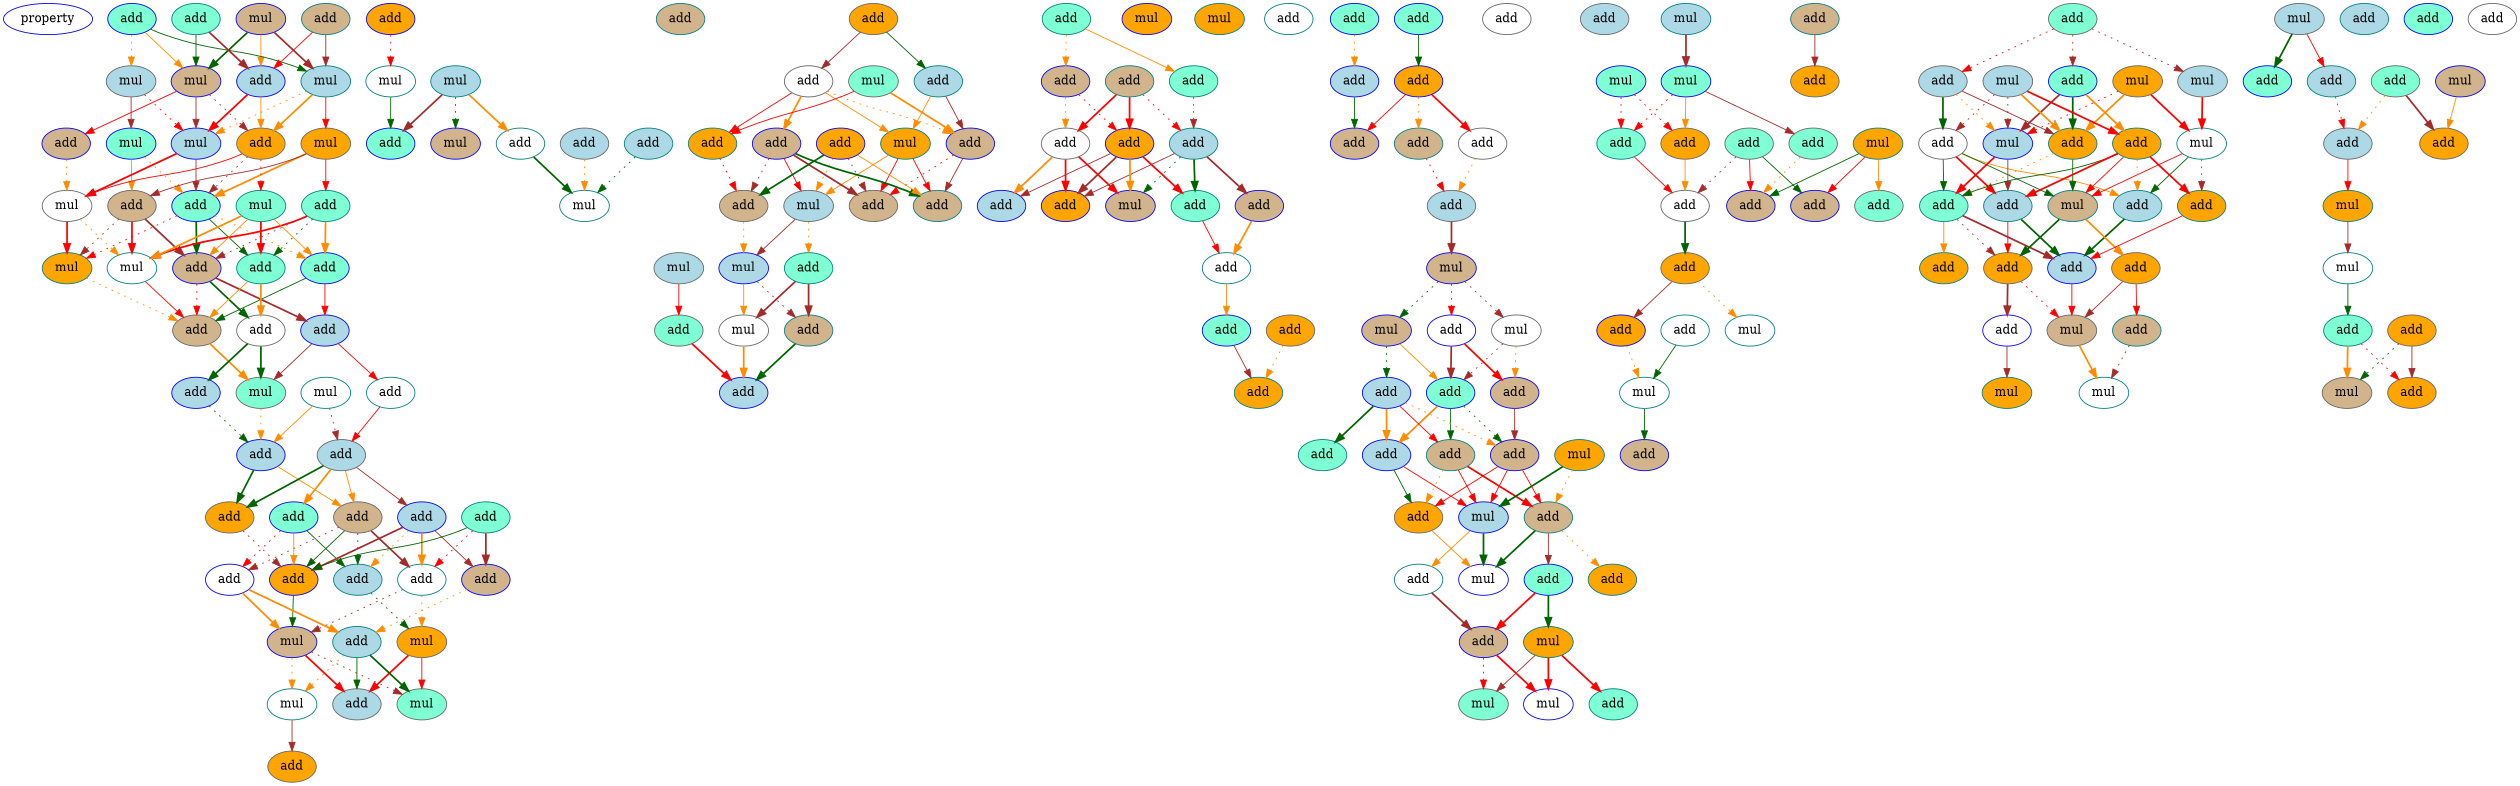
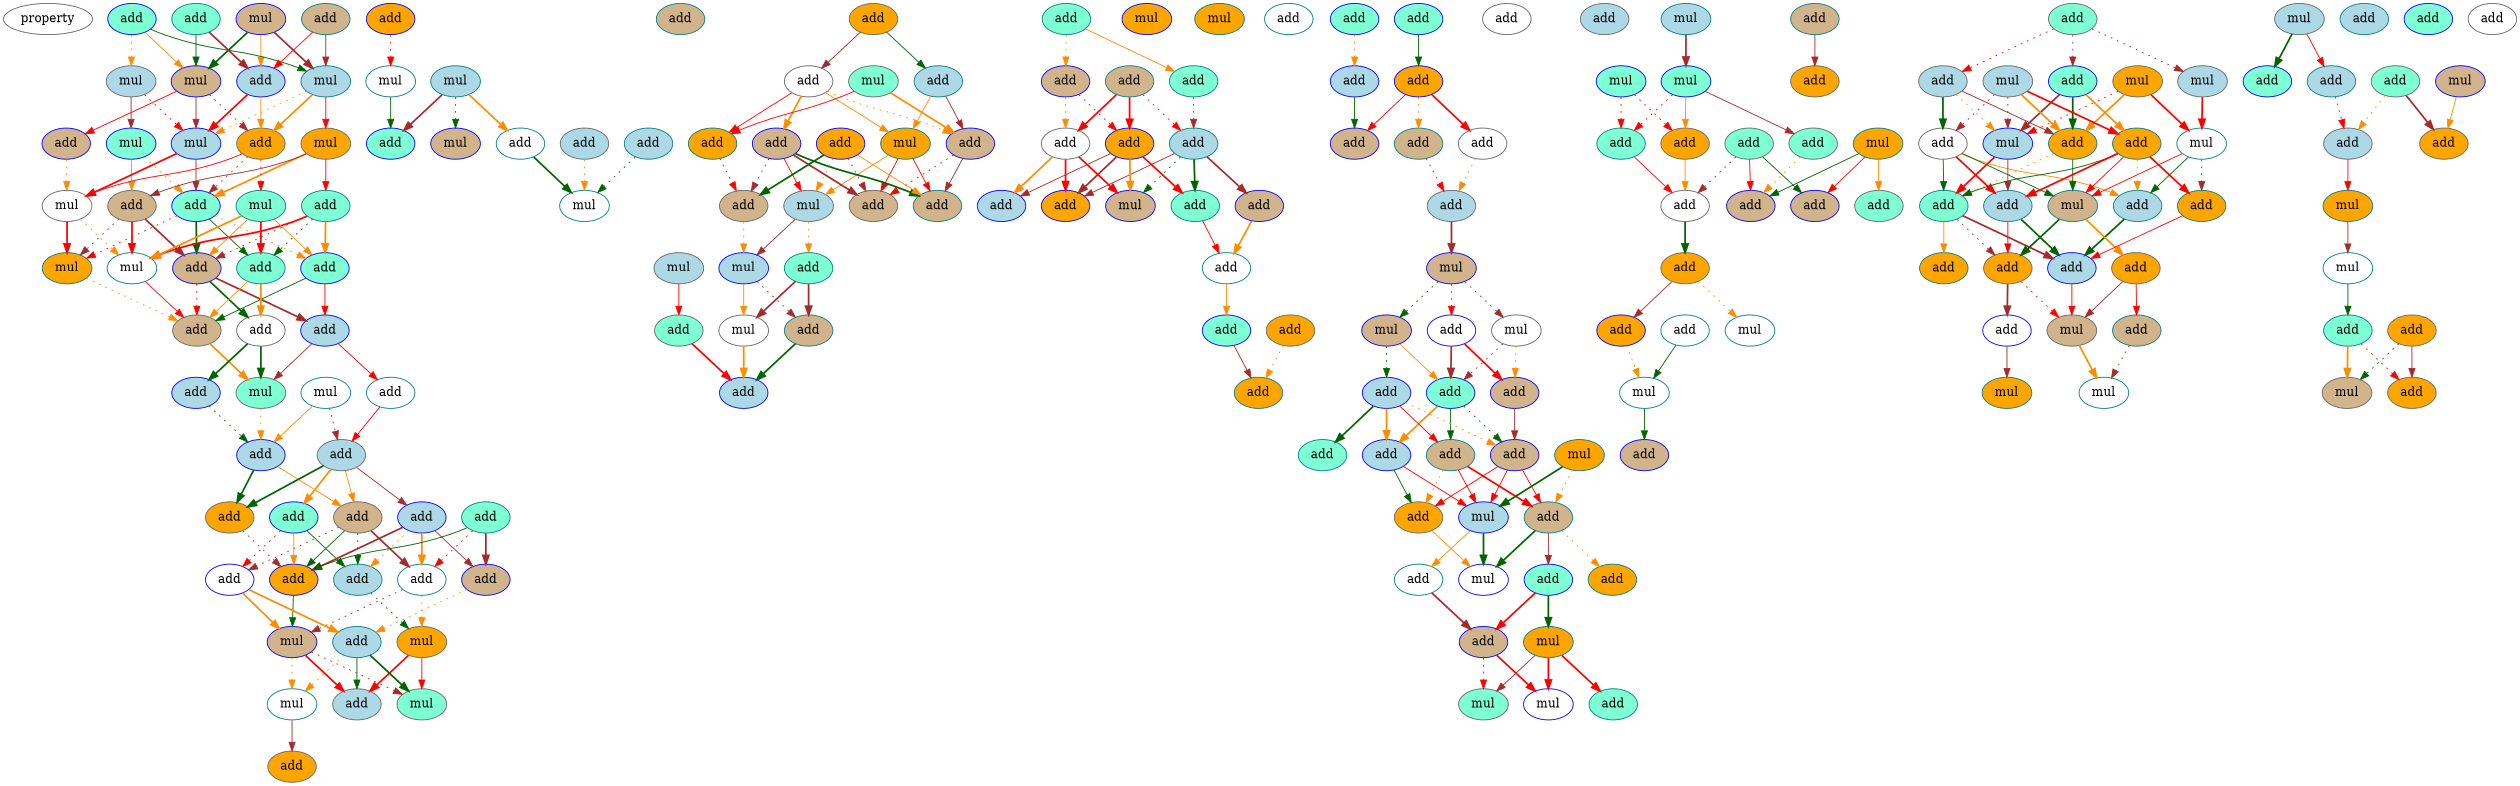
node "property": color blue -> gray40
